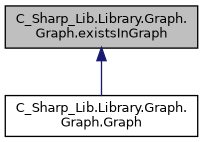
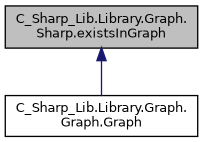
node "C_Sharp_Lib.Library.Graph. Graph.existsInGraph": label "C_Sharp_Lib.Library.Graph. Graph.existsInGraph" -> "C_Sharp_Lib.Library.Graph. Sharp.existsInGraph"
